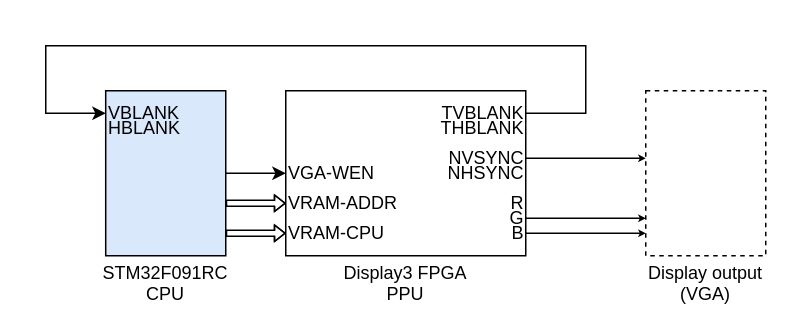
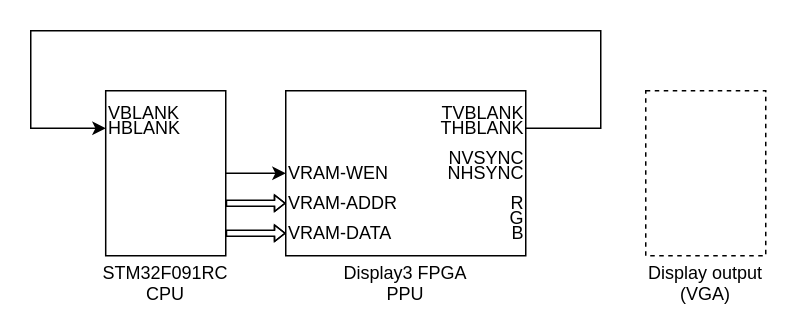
edge "THBLANK" -> "HBLANK": added
edge "TVBLANK" -> "VBLANK": removed
edge "NVSYNC" -> "Display output (VGA)": removed
node "STM32F091RC CPU": fillcolor #dae8fc -> #ffffff
node "VGA-WEN": label "VGA-WEN" -> "VRAM-WEN"
edge "G" -> "Display output (VGA)": removed
node "VRAM-CPU": label "VRAM-CPU" -> "VRAM-DATA"
edge "B" -> "Display output (VGA)": removed
